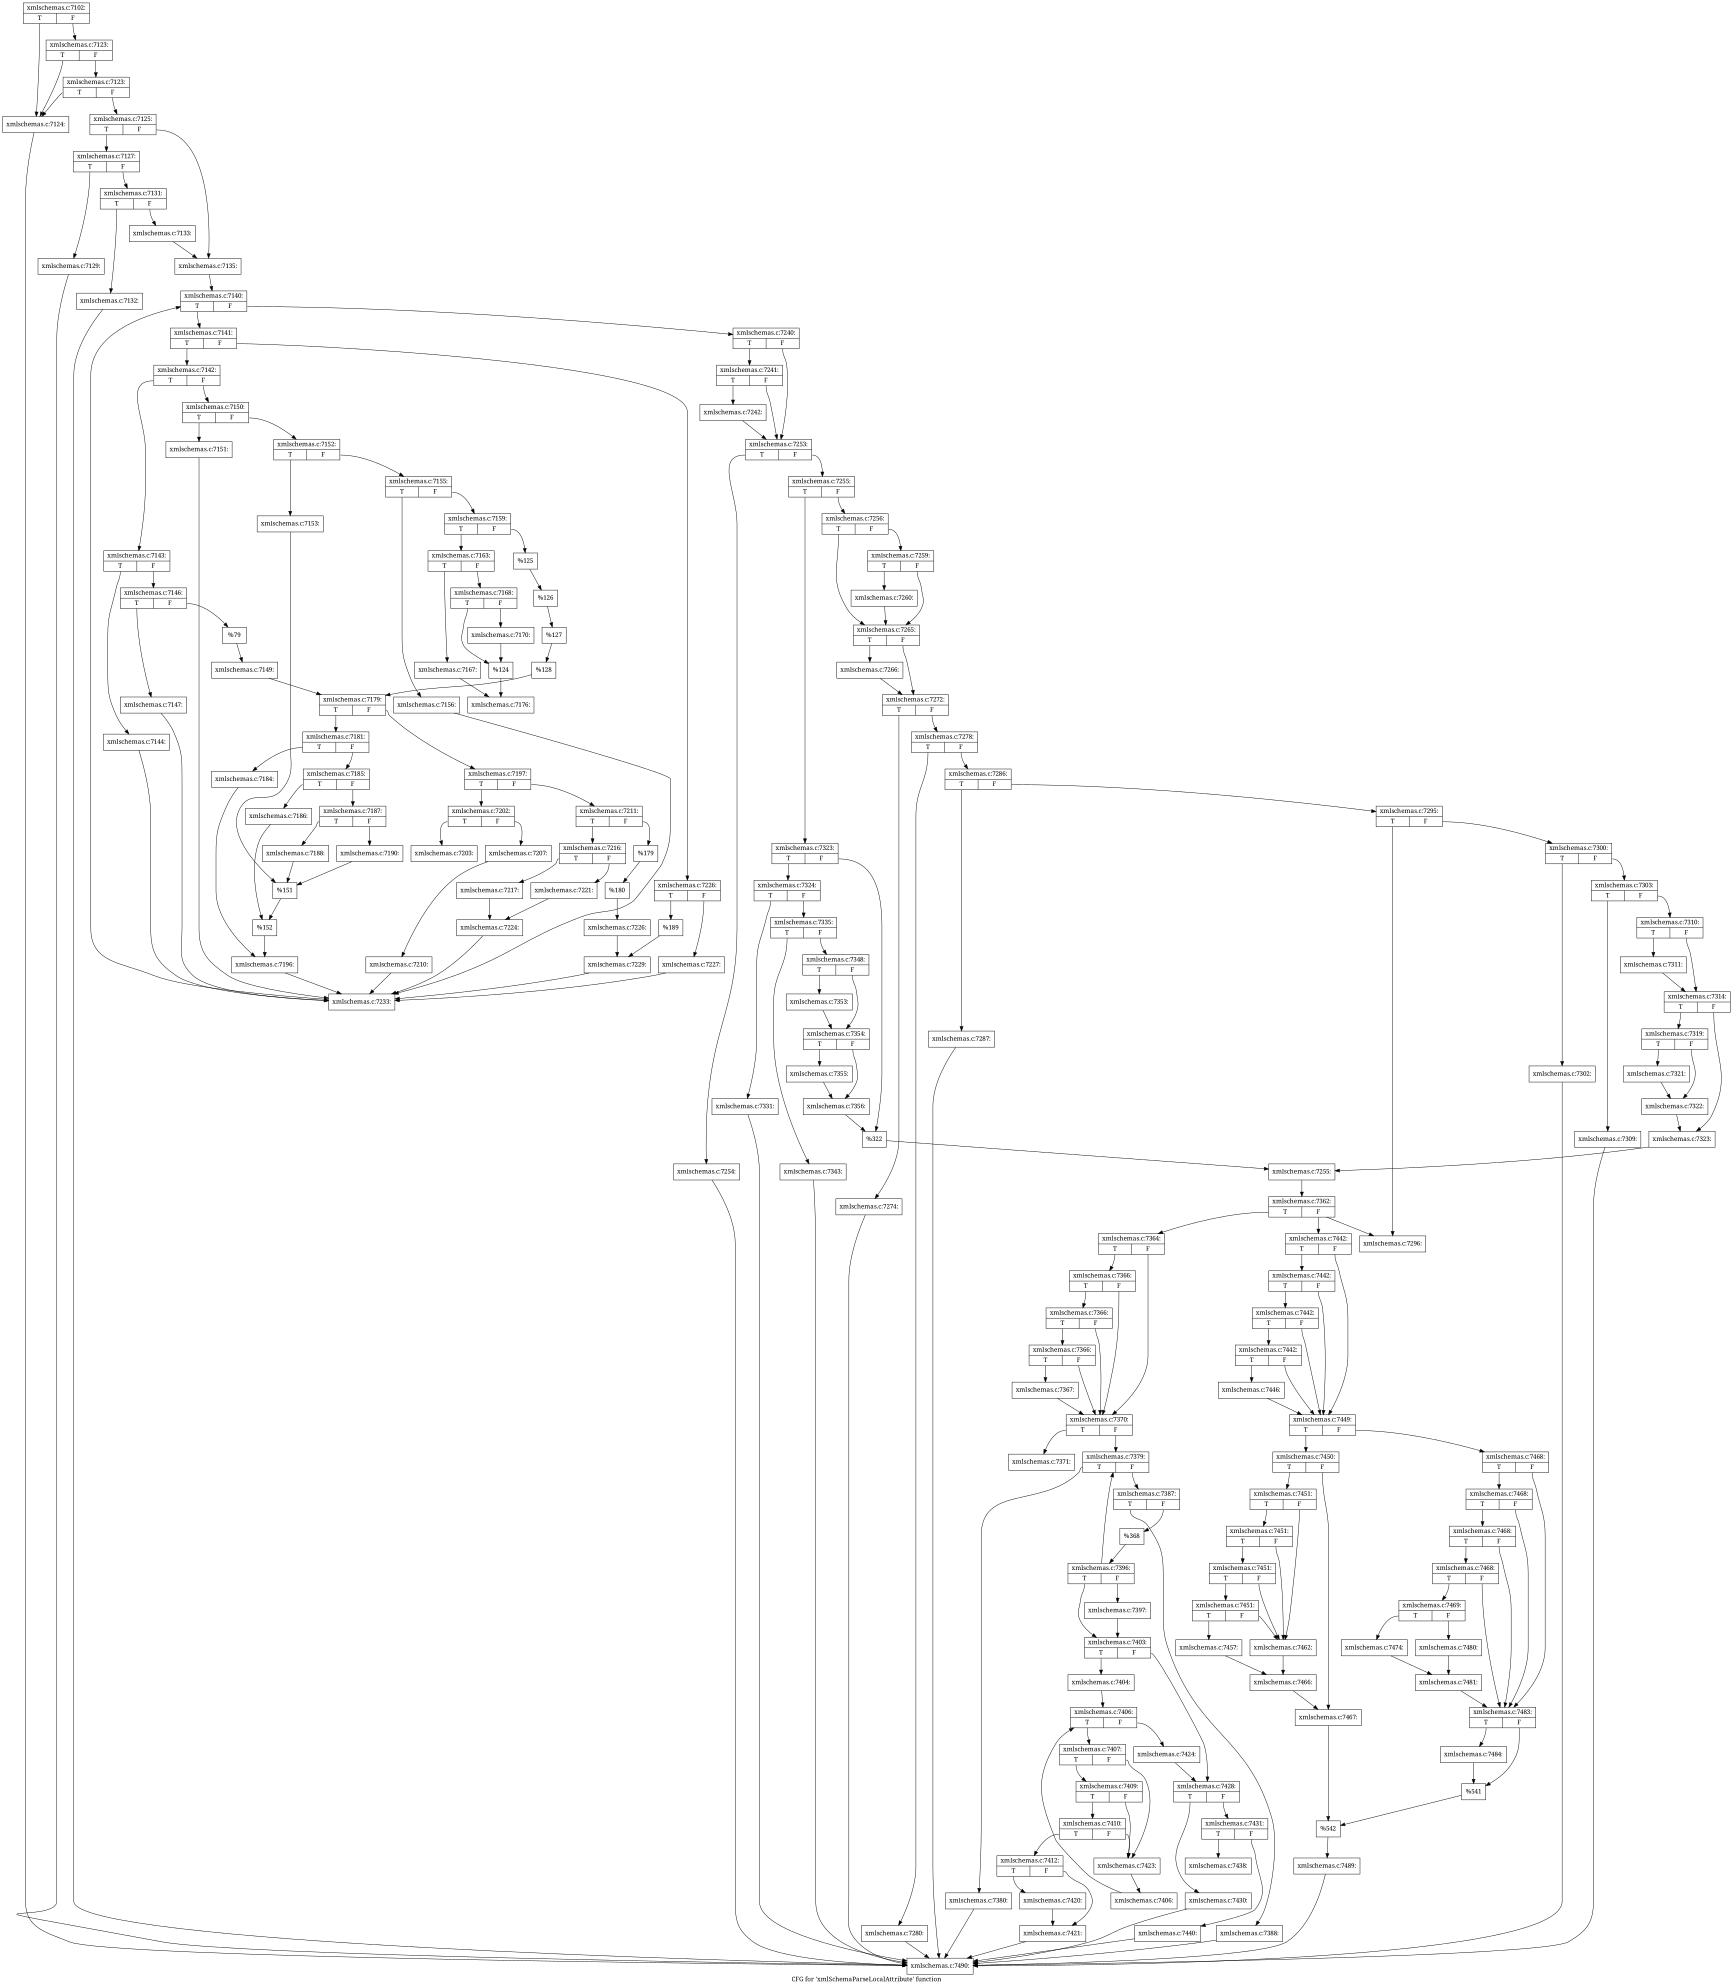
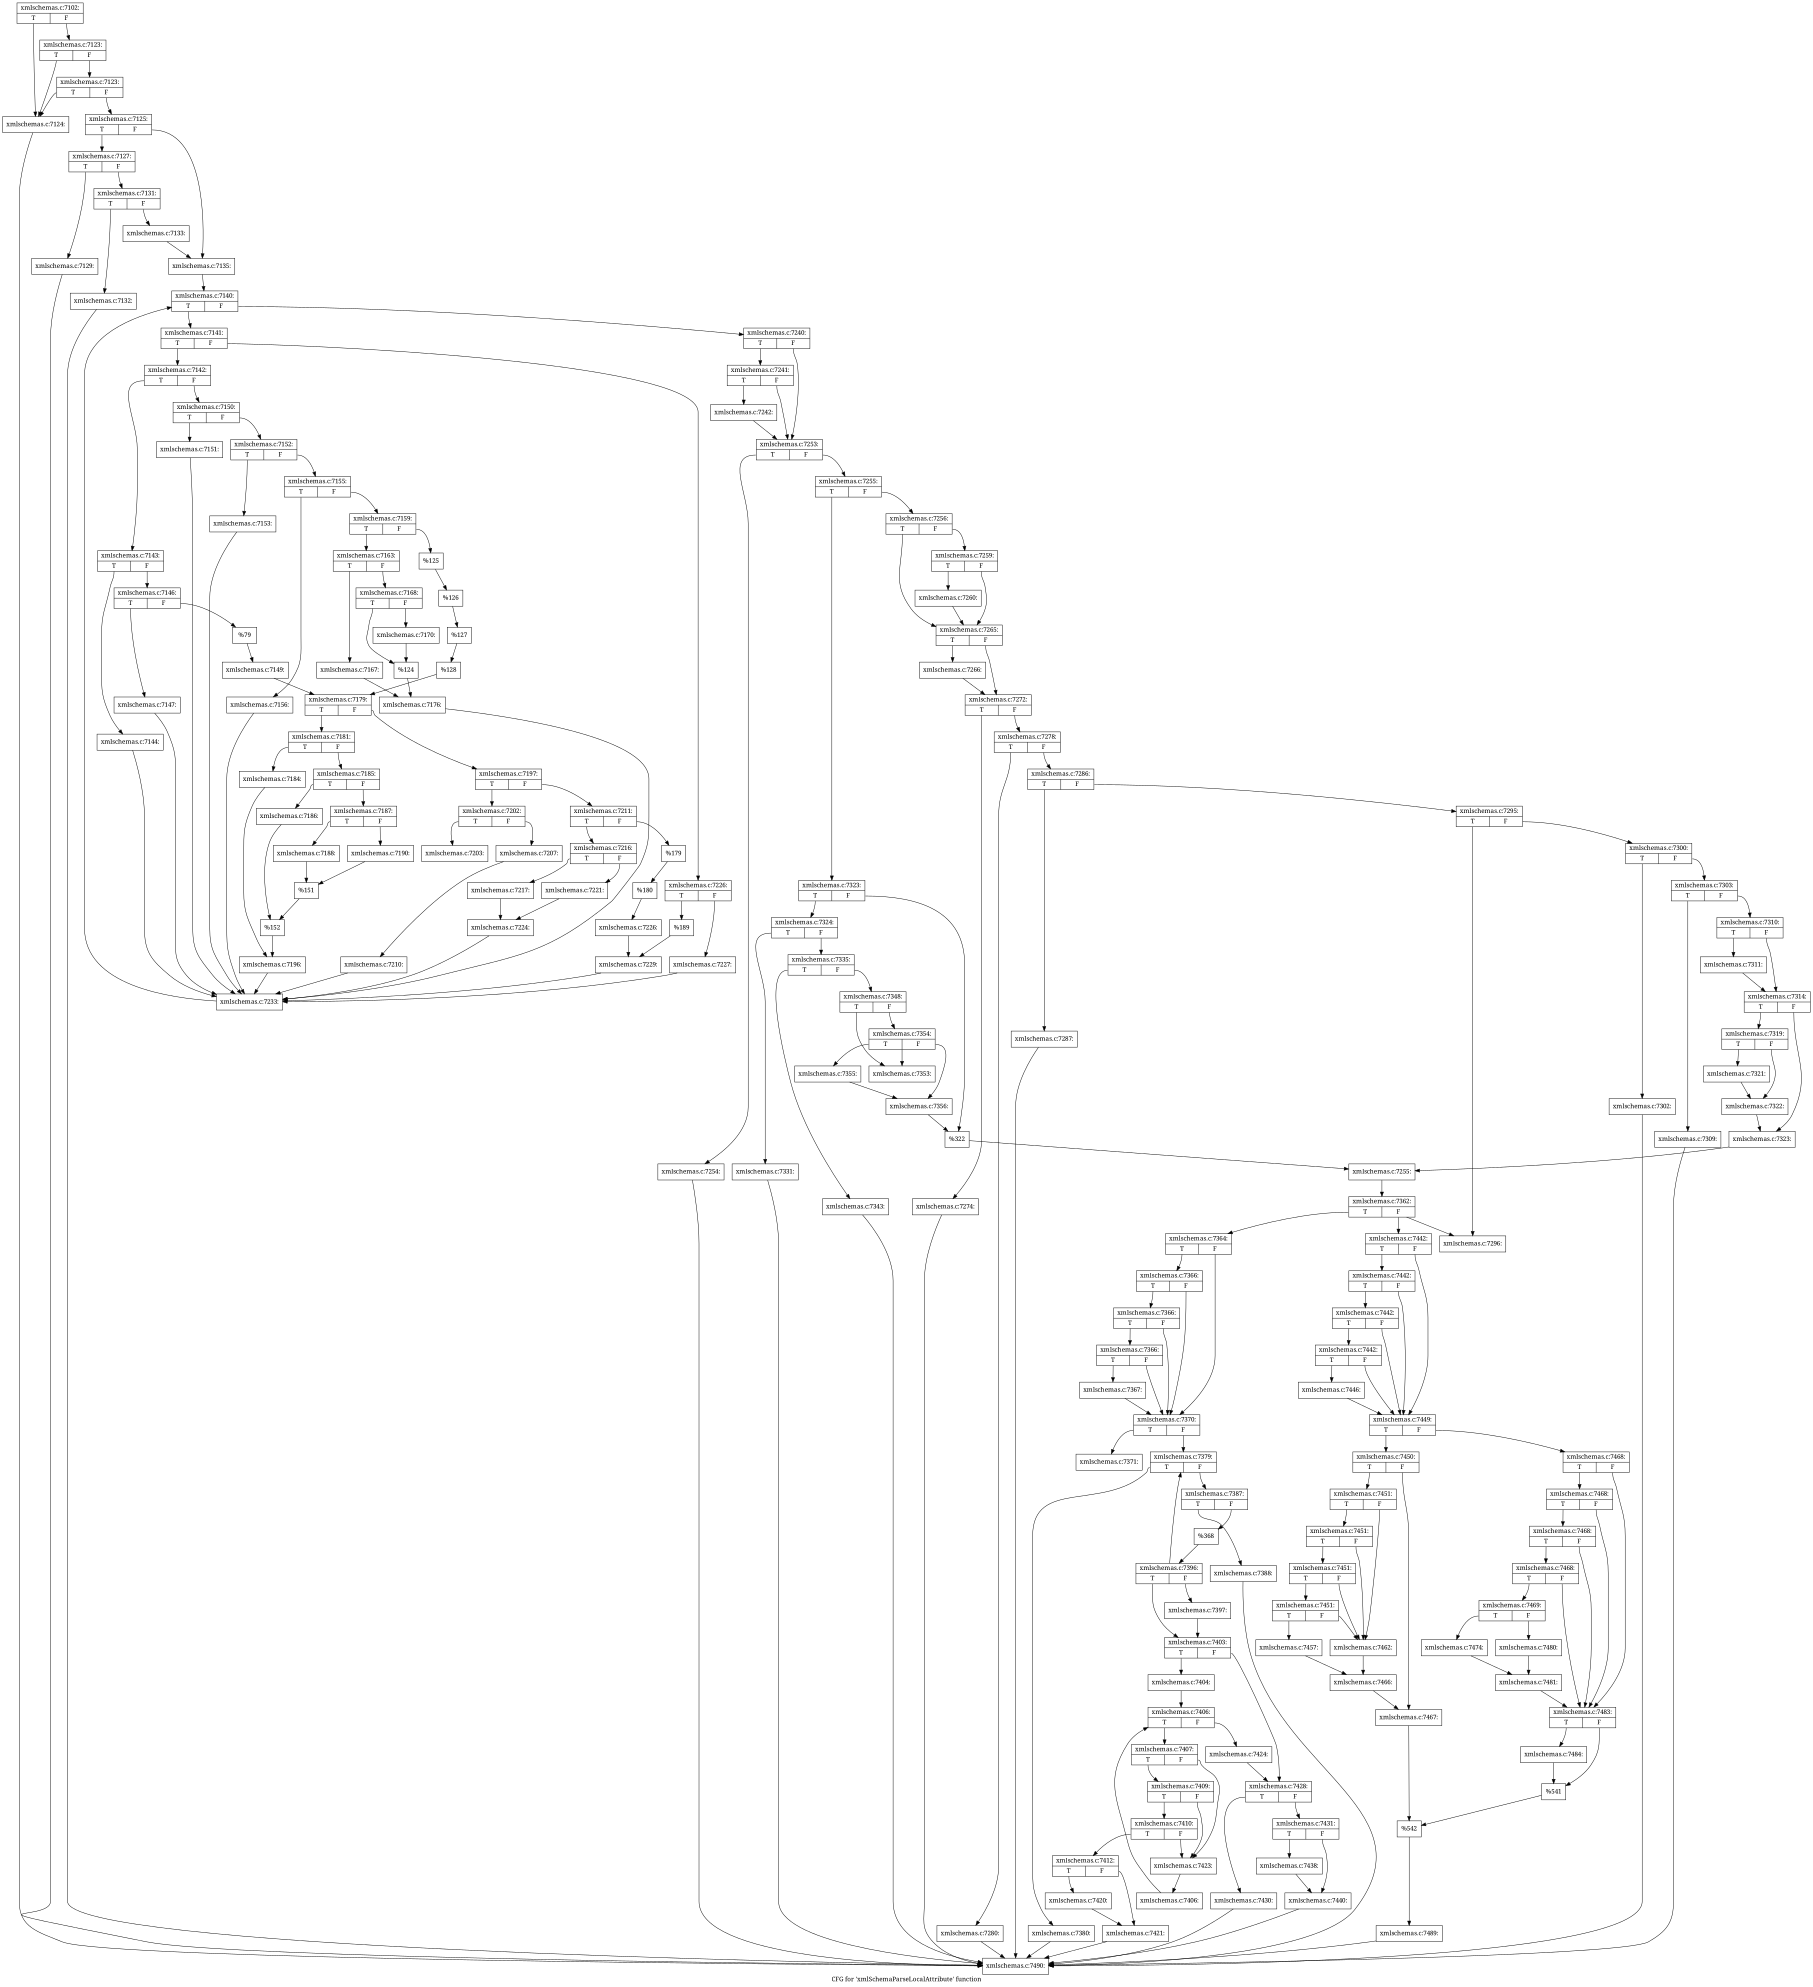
edge "xmlschemas.c:7153:" -> "%151": now "xmlschemas.c:7153:" -> "xmlschemas.c:7233:"
edge "xmlschemas.c:7176:" -> "xmlschemas.c:7233:": added
edge "xmlschemas.c:7353:" -> "xmlschemas.c:7354:": reversed
edge "xmlschemas.c:7438:" -> "xmlschemas.c:7440:": added
